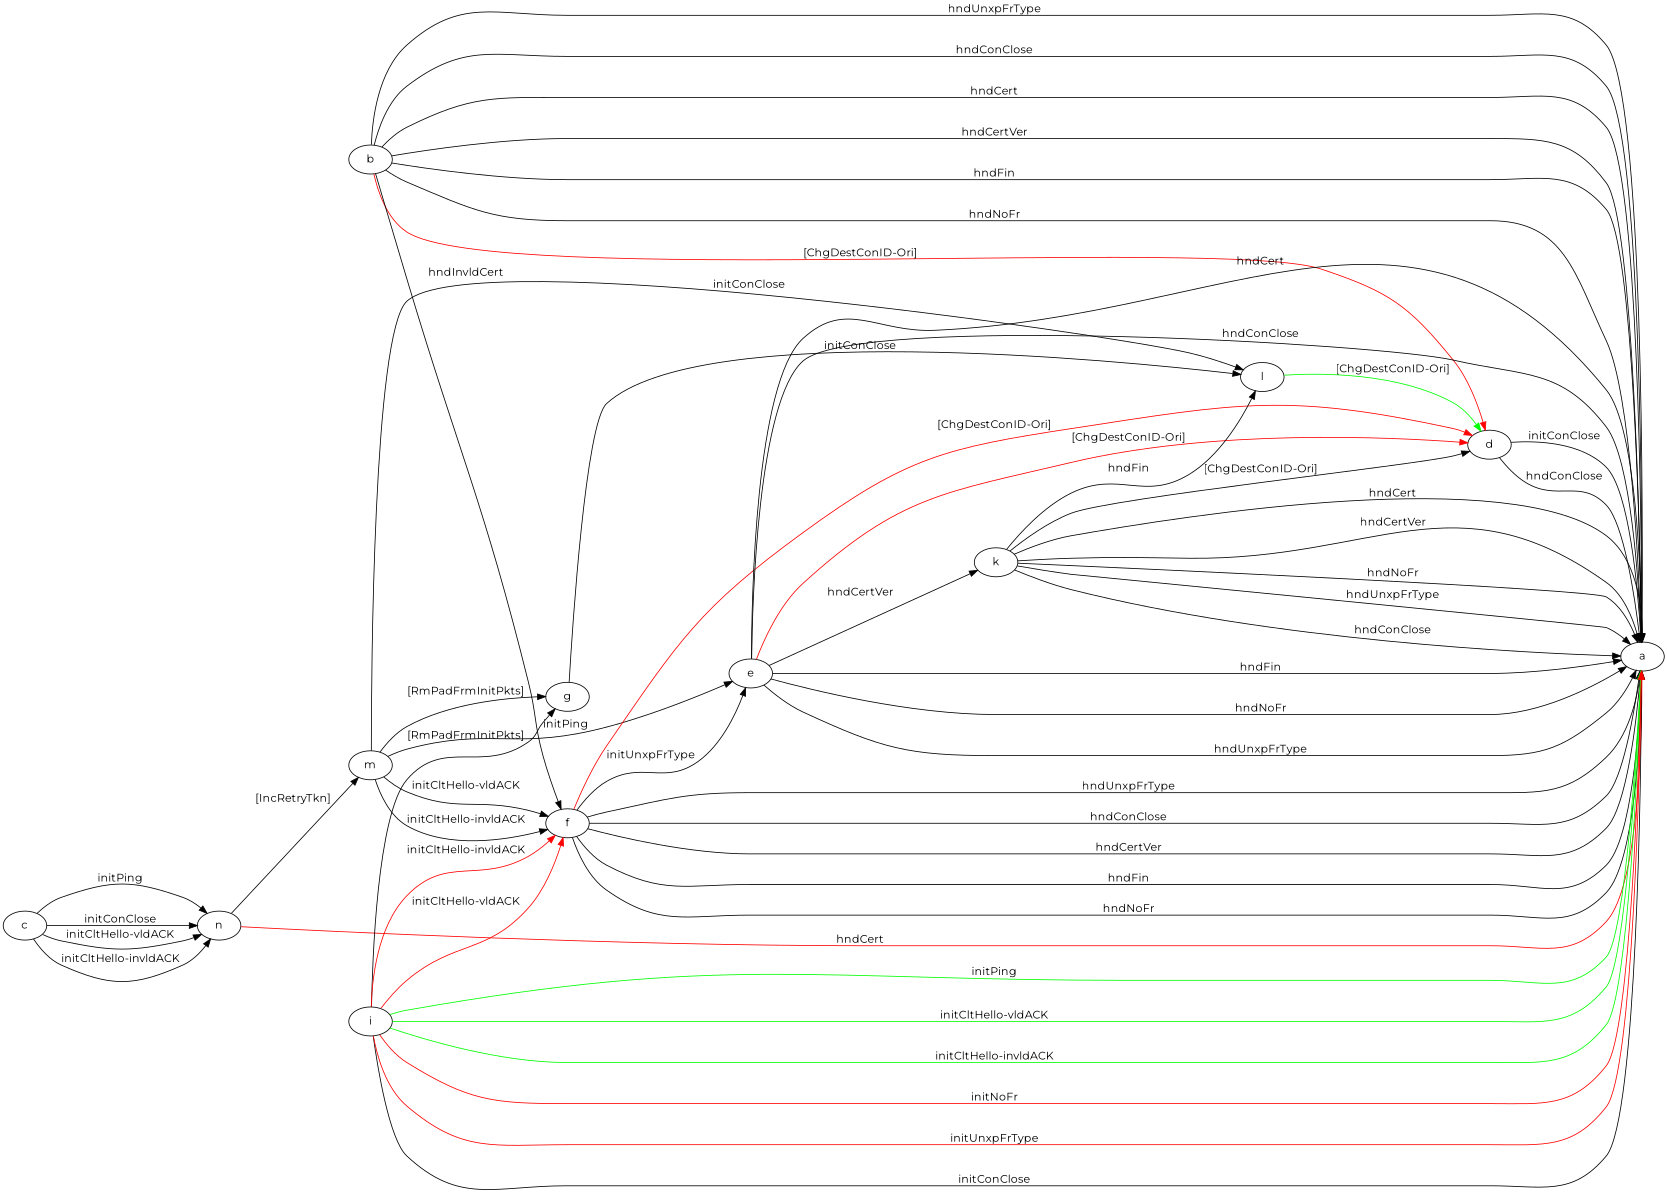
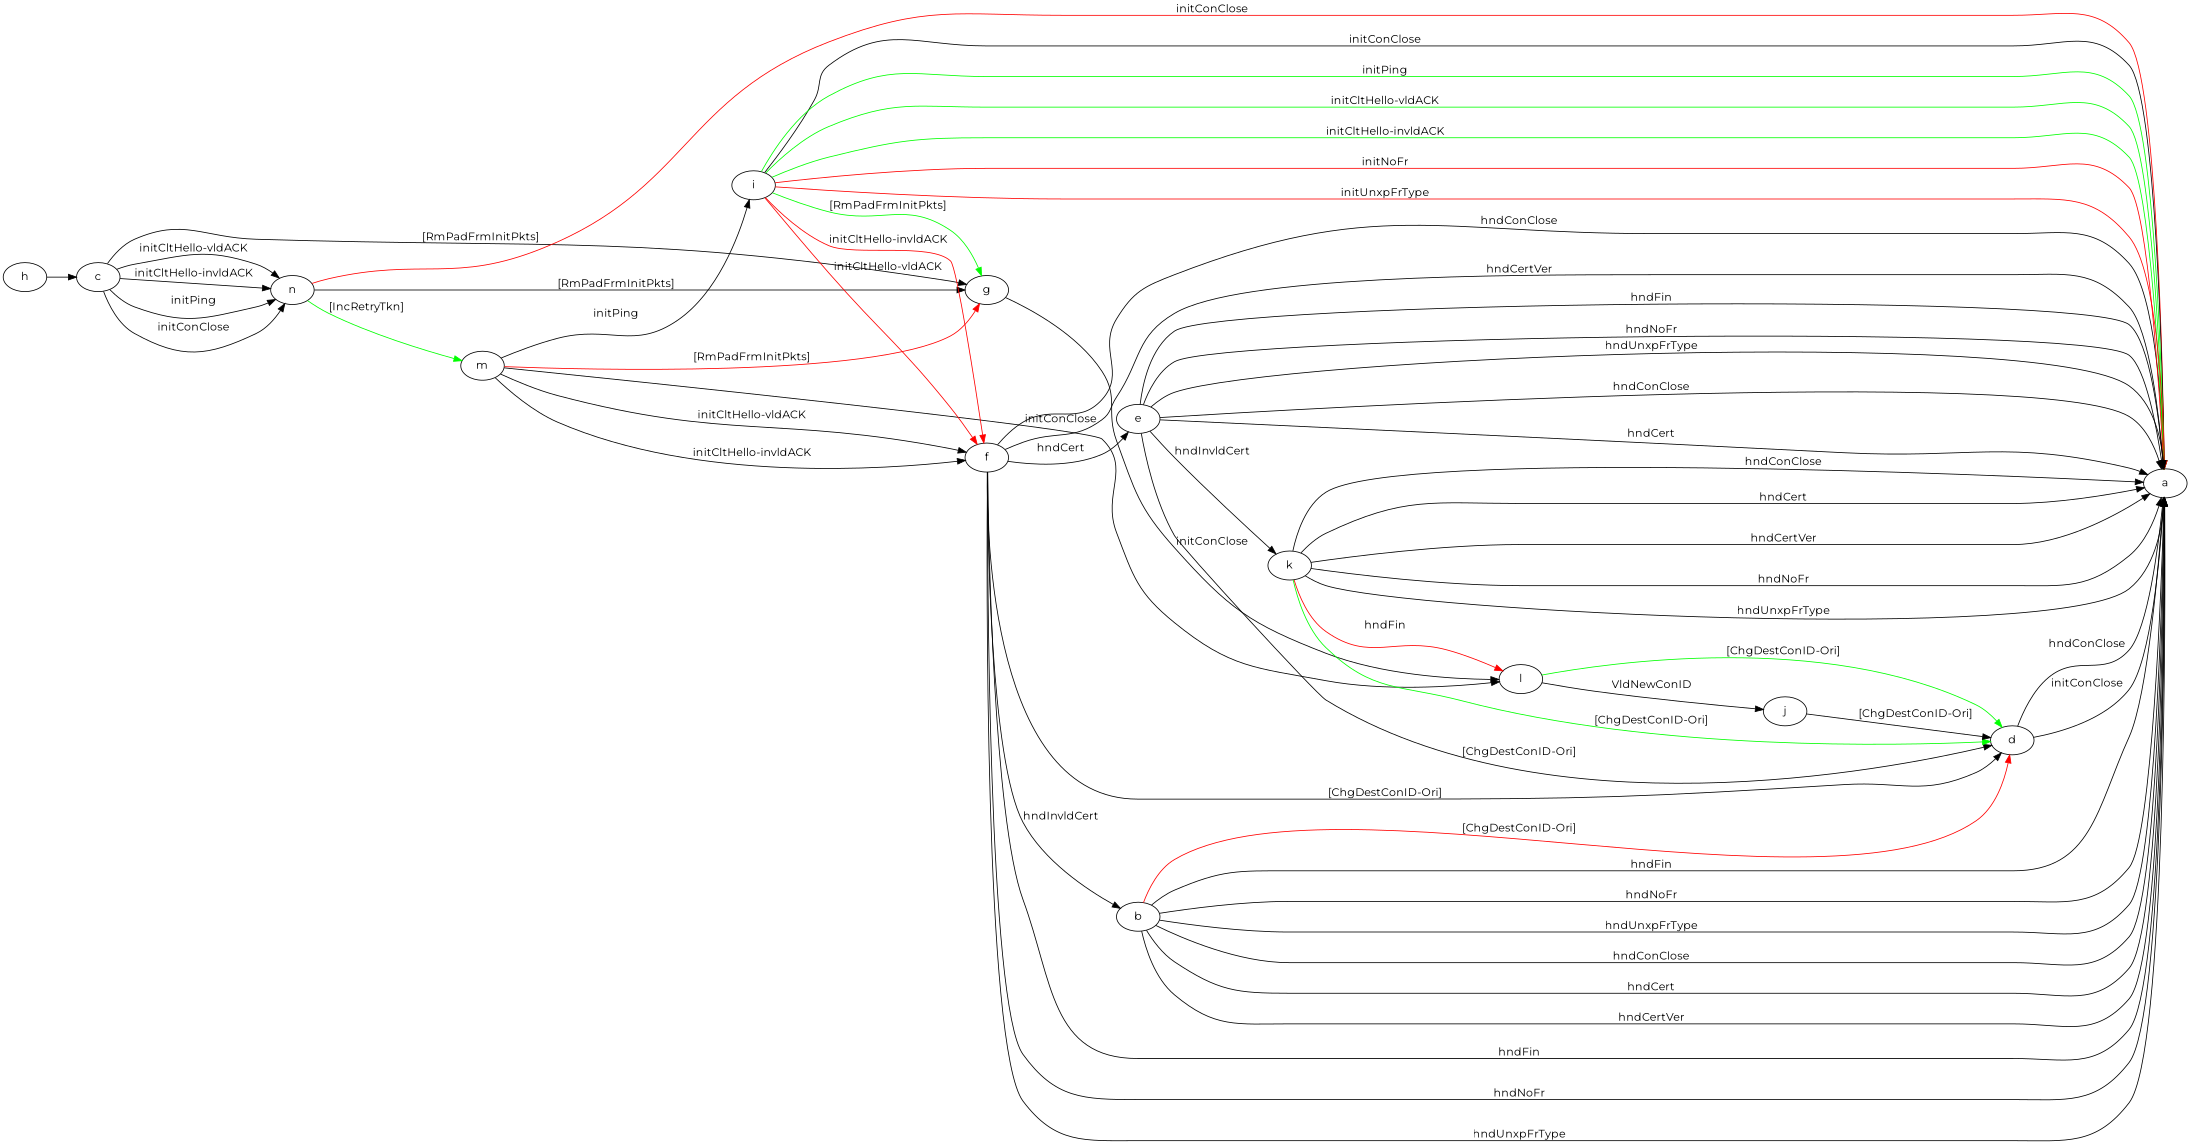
edge "c" -> "g": added, label "[RmPadFrmInitPkts]"
node "h": added
edge "n" -> "g": added, label "[RmPadFrmInitPkts]"
edge "f" -> "d": color red -> black
edge "e" -> "d": color red -> black
edge "b" -> "f": reversed
edge "k" -> "l": color black -> red
edge "k" -> "d": color black -> green
edge "e" -> "k": label "hndCertVer " -> "hndInvldCert "
edge "m" -> "g": color black -> red
node "j": added
edge "m" -> "e": now "m" -> "i"
edge "f" -> "e": label "initUnxpFrType " -> "hndCert "
edge "i" -> "g": color black -> green
edge "n" -> "m": color black -> green
edge "n" -> "a": label "hndCert " -> "initConClose "
